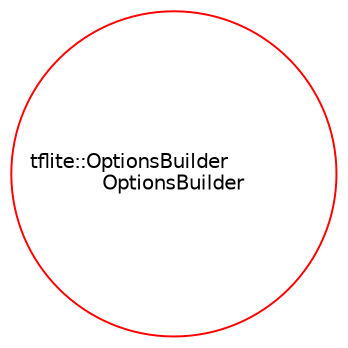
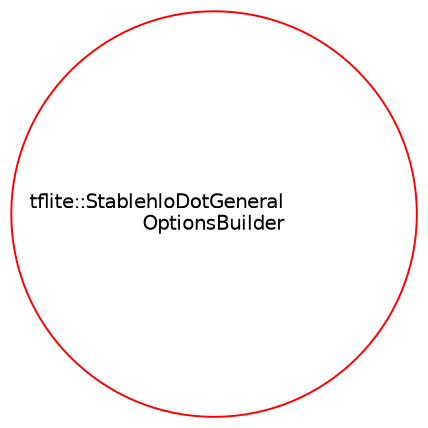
node "tflite::OptionsBuilder OptionsBuilder": label "tflite::OptionsBuilder OptionsBuilder" -> "tflite::StablehloDotGeneral OptionsBuilder"
